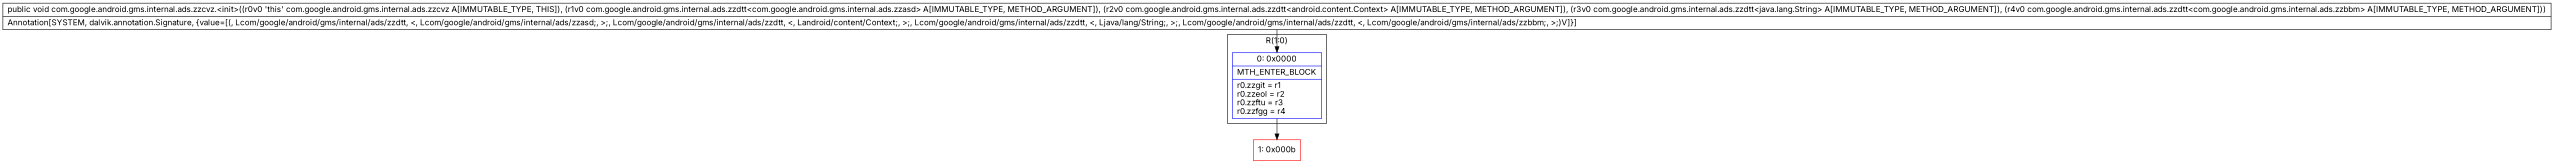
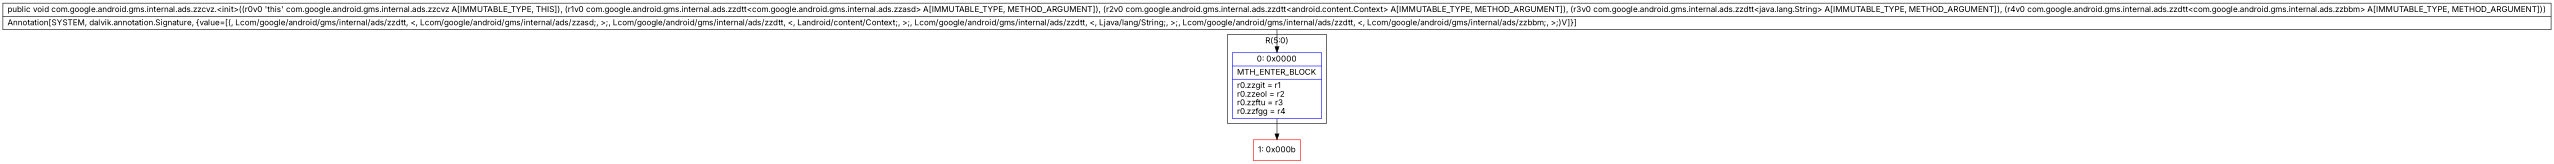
cluster "R(1:0)": label "R(1:0)" -> "R(5:0)"
